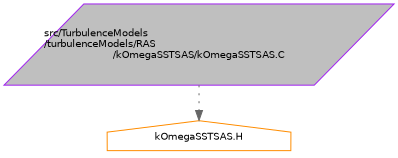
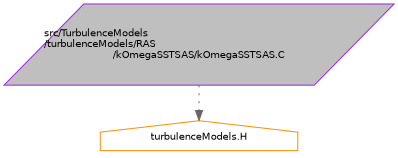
node "kOmegaSSTSAS.H": label "kOmegaSSTSAS.H" -> "turbulenceModels.H"
